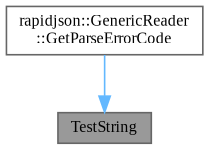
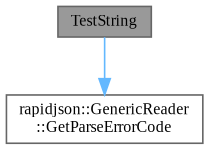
edge "rapidjson::GenericReader ::GetParseErrorCode" -> "TestString": reversed
